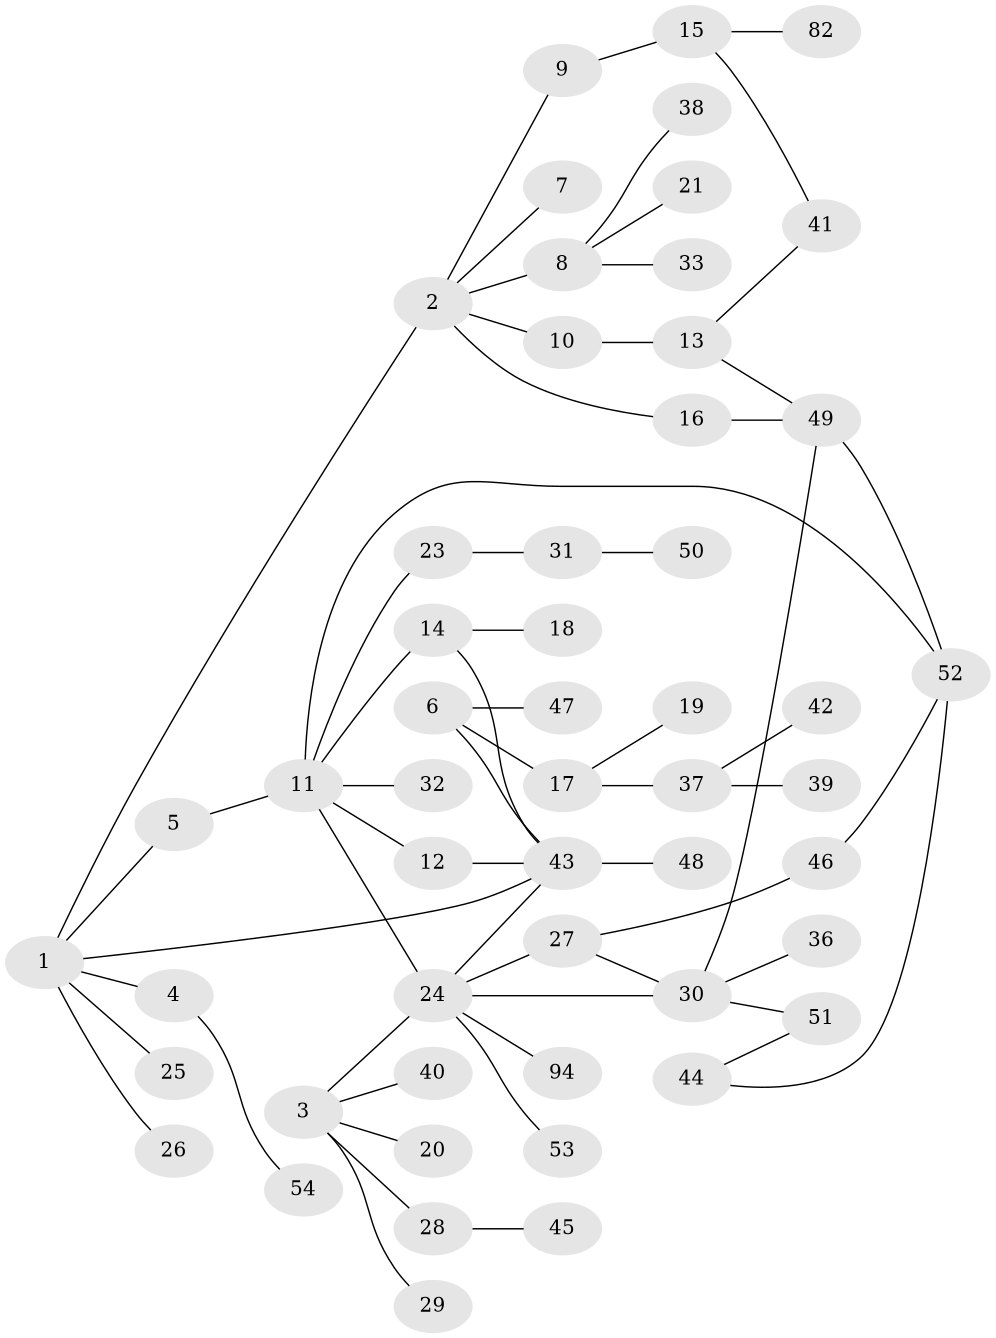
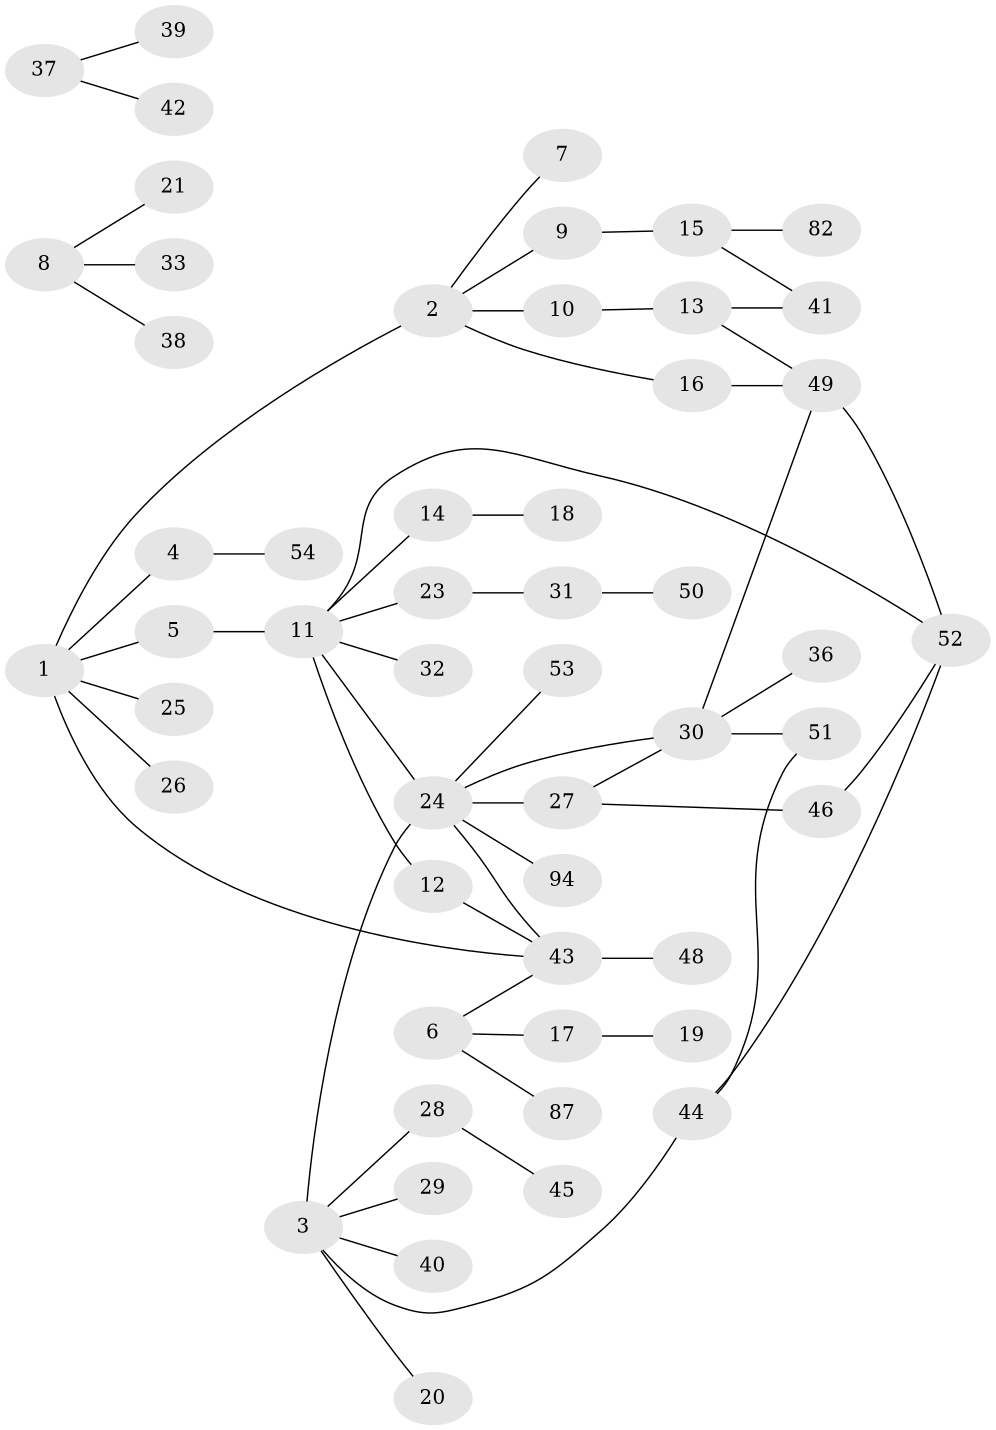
edge "8" -- "2": removed
node "47": label "47" -> "87"
edge "14" -- "43": removed
edge "17" -- "37": removed
edge "44" -- "3": added
